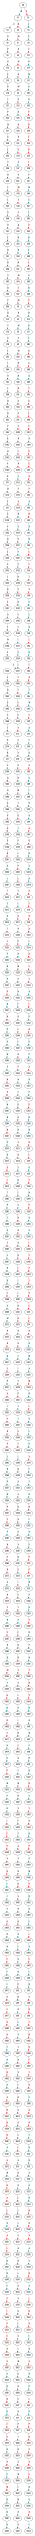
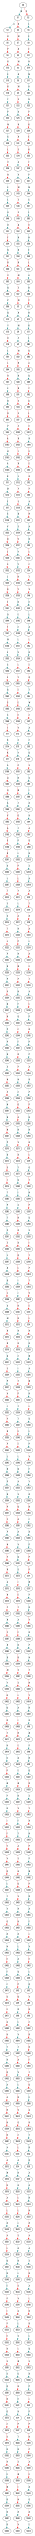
edge "S153" -> "S157": now "S153" -> "S156"
